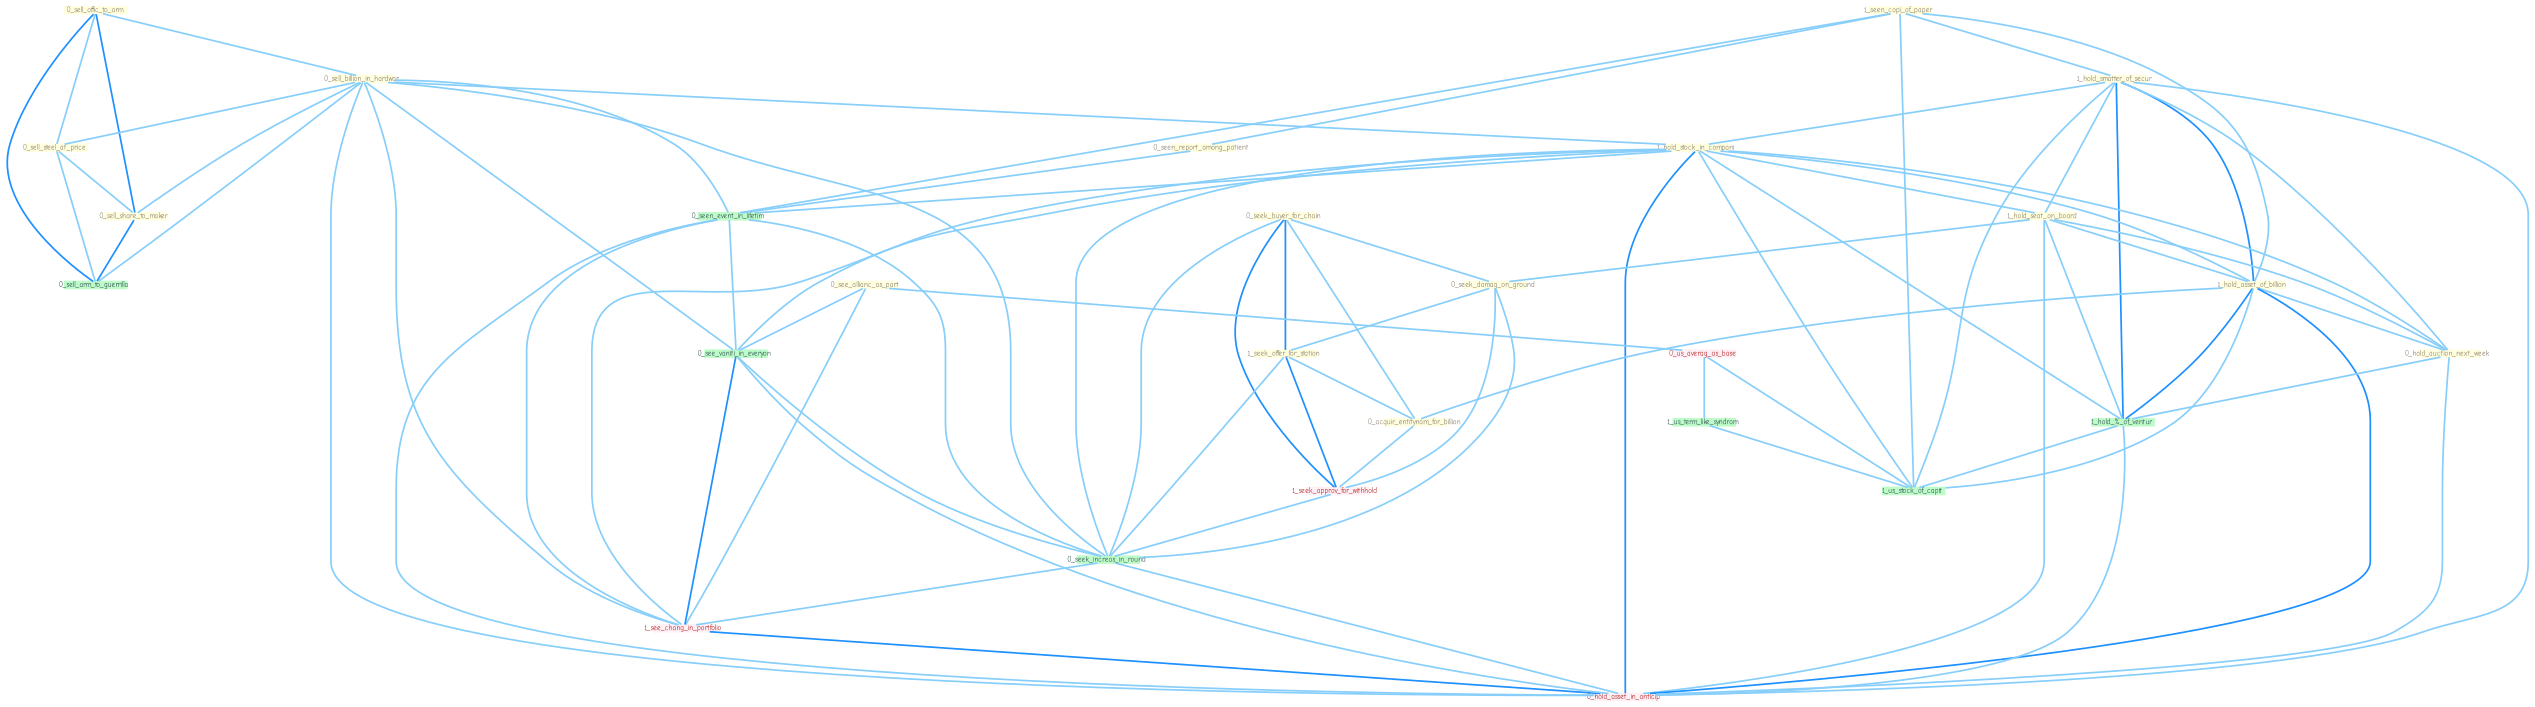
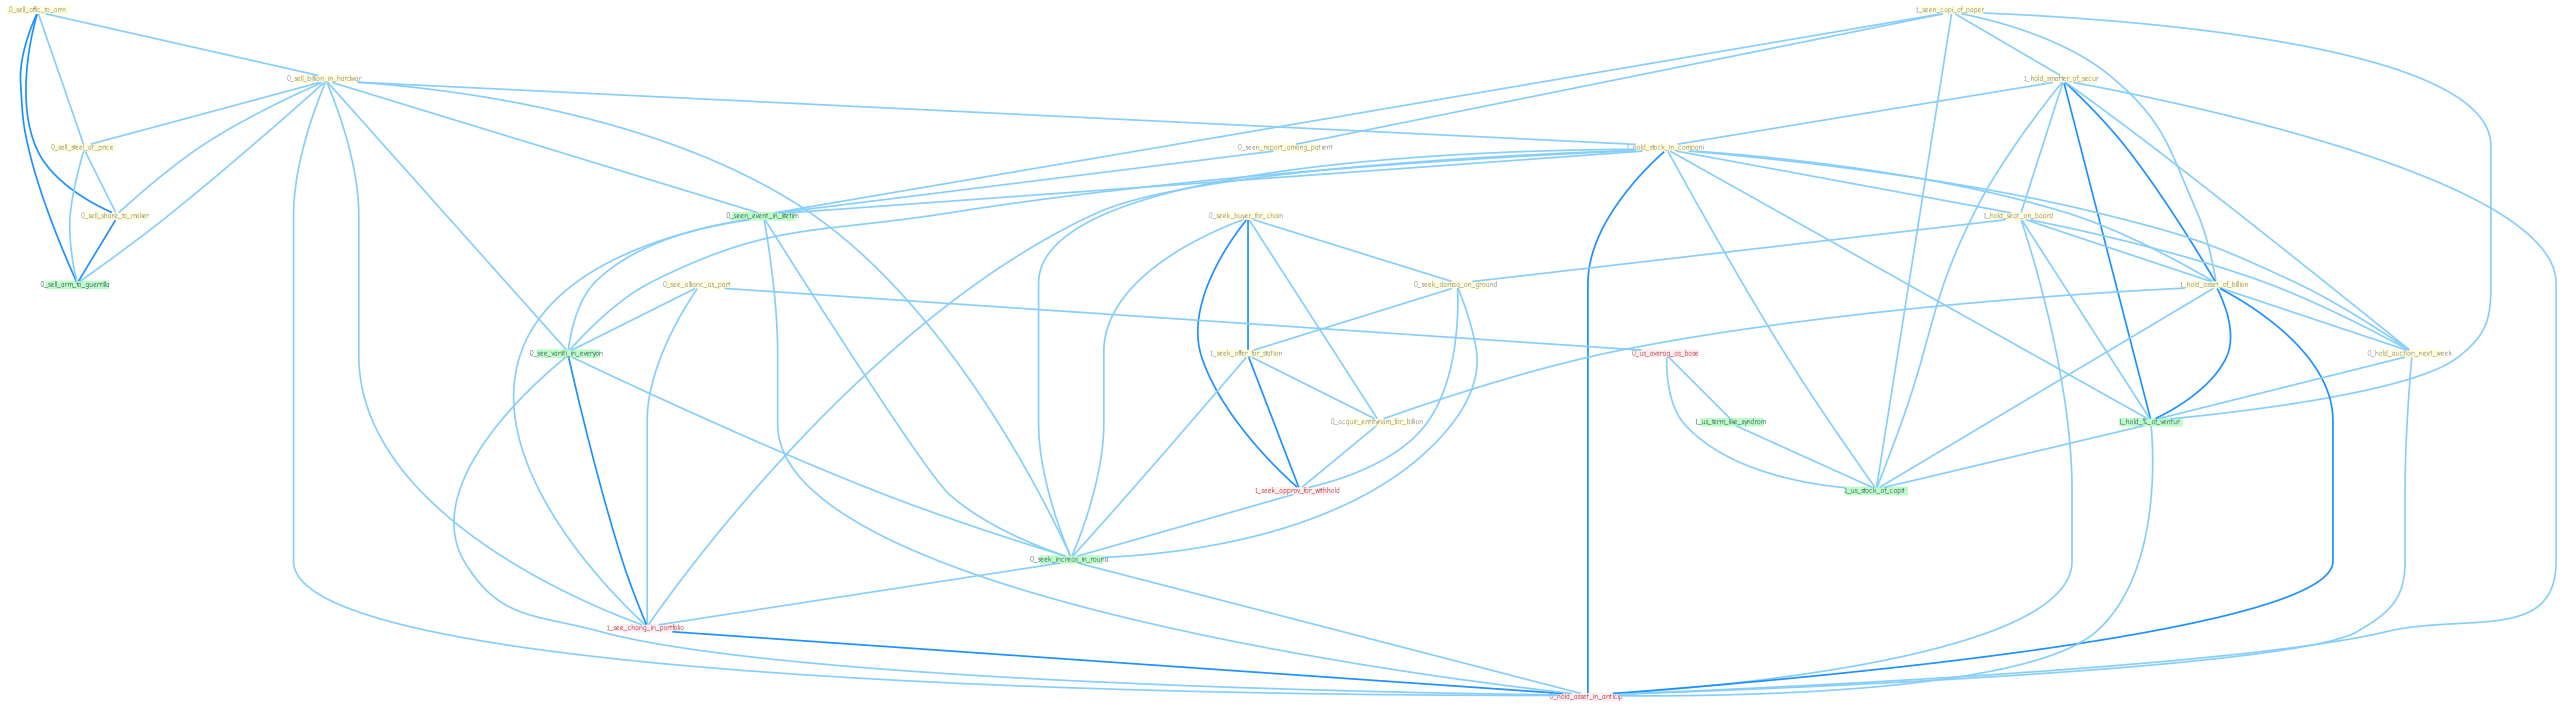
edge "1_seen_copi_of_paper" -- "1_hold_%_of_ventur": added
